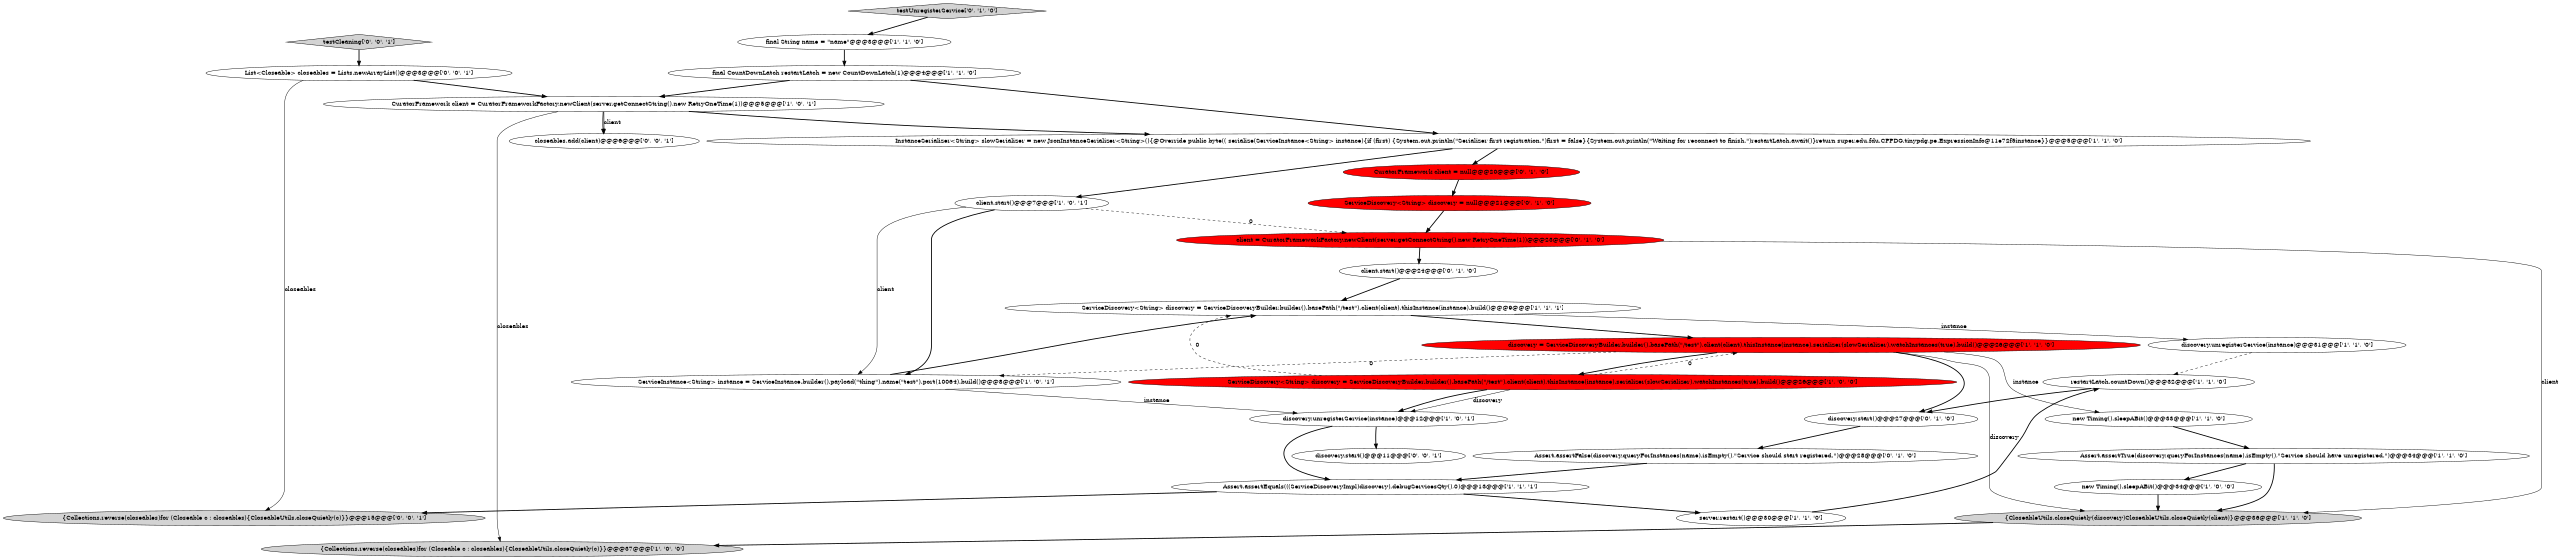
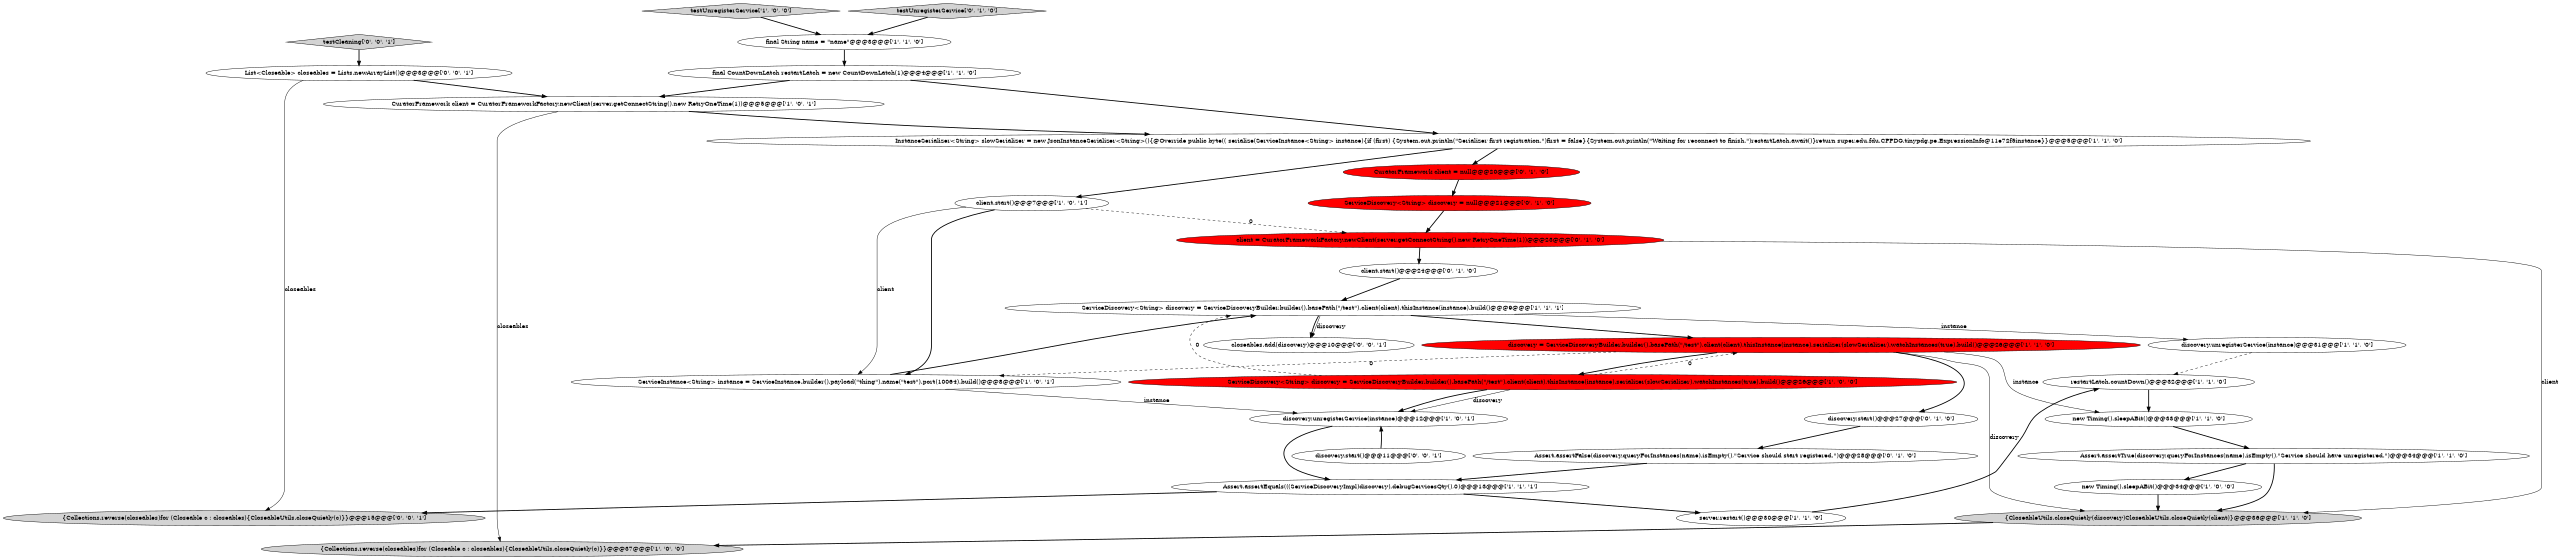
node "testUnregisterService['1', '0', '0']": added
node "closeables.add(client)@@@6@@@['0', '0', '1']": removed
node "closeables.add(discovery)@@@10@@@['0', '0', '1']": added
edge "restartLatch.countDown()@@@32@@@['1', '1', '0']" -> "discovery.start()@@@27@@@['0', '1', '0']": now "restartLatch.countDown()@@@32@@@['1', '1', '0']" -> "new Timing().sleepABit()@@@33@@@['1', '1', '0']"
edge "discovery.unregisterService(instance)@@@12@@@['1', '0', '1']" -> "discovery.start()@@@11@@@['0', '0', '1']": reversed
